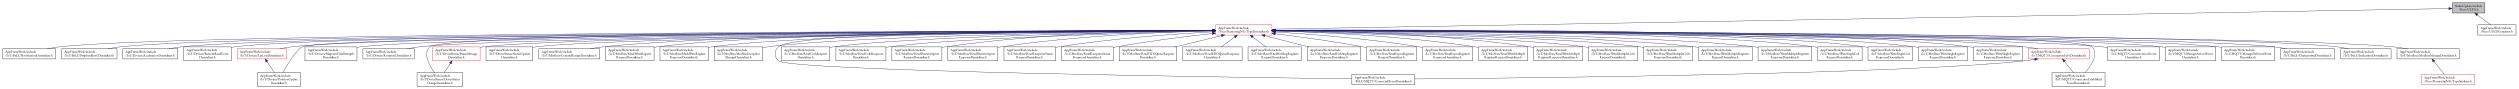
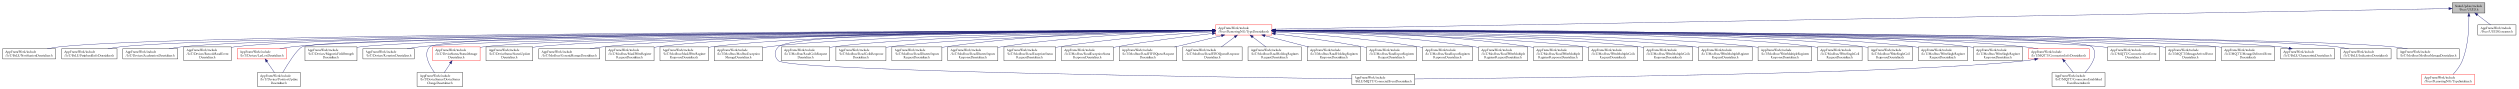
edge "AppFrameWork/include /IoT/BtLE/CharacteristicDeserializer.h" -> "AppFrameWork/include /Poco/RemotingNG/TypeDeserializer.h": reversed
edge "AppFrameWork/include /Poco/RemotingNG/TypeSerializer.h" -> "AppFrameWork/include /IoT/Modbus/ModbusMessageDeserializer.h": now "AppFrameWork/include /Poco/RemotingNG/TypeSerializer.h" -> "StatusUpdate/include /Poco/UUID.h"
